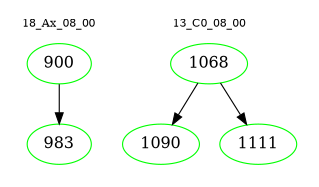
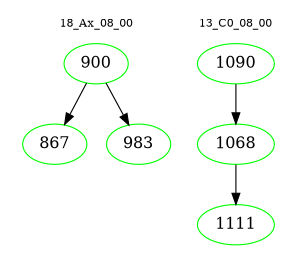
edge "1068" -> "1090": reversed
node "867": added
